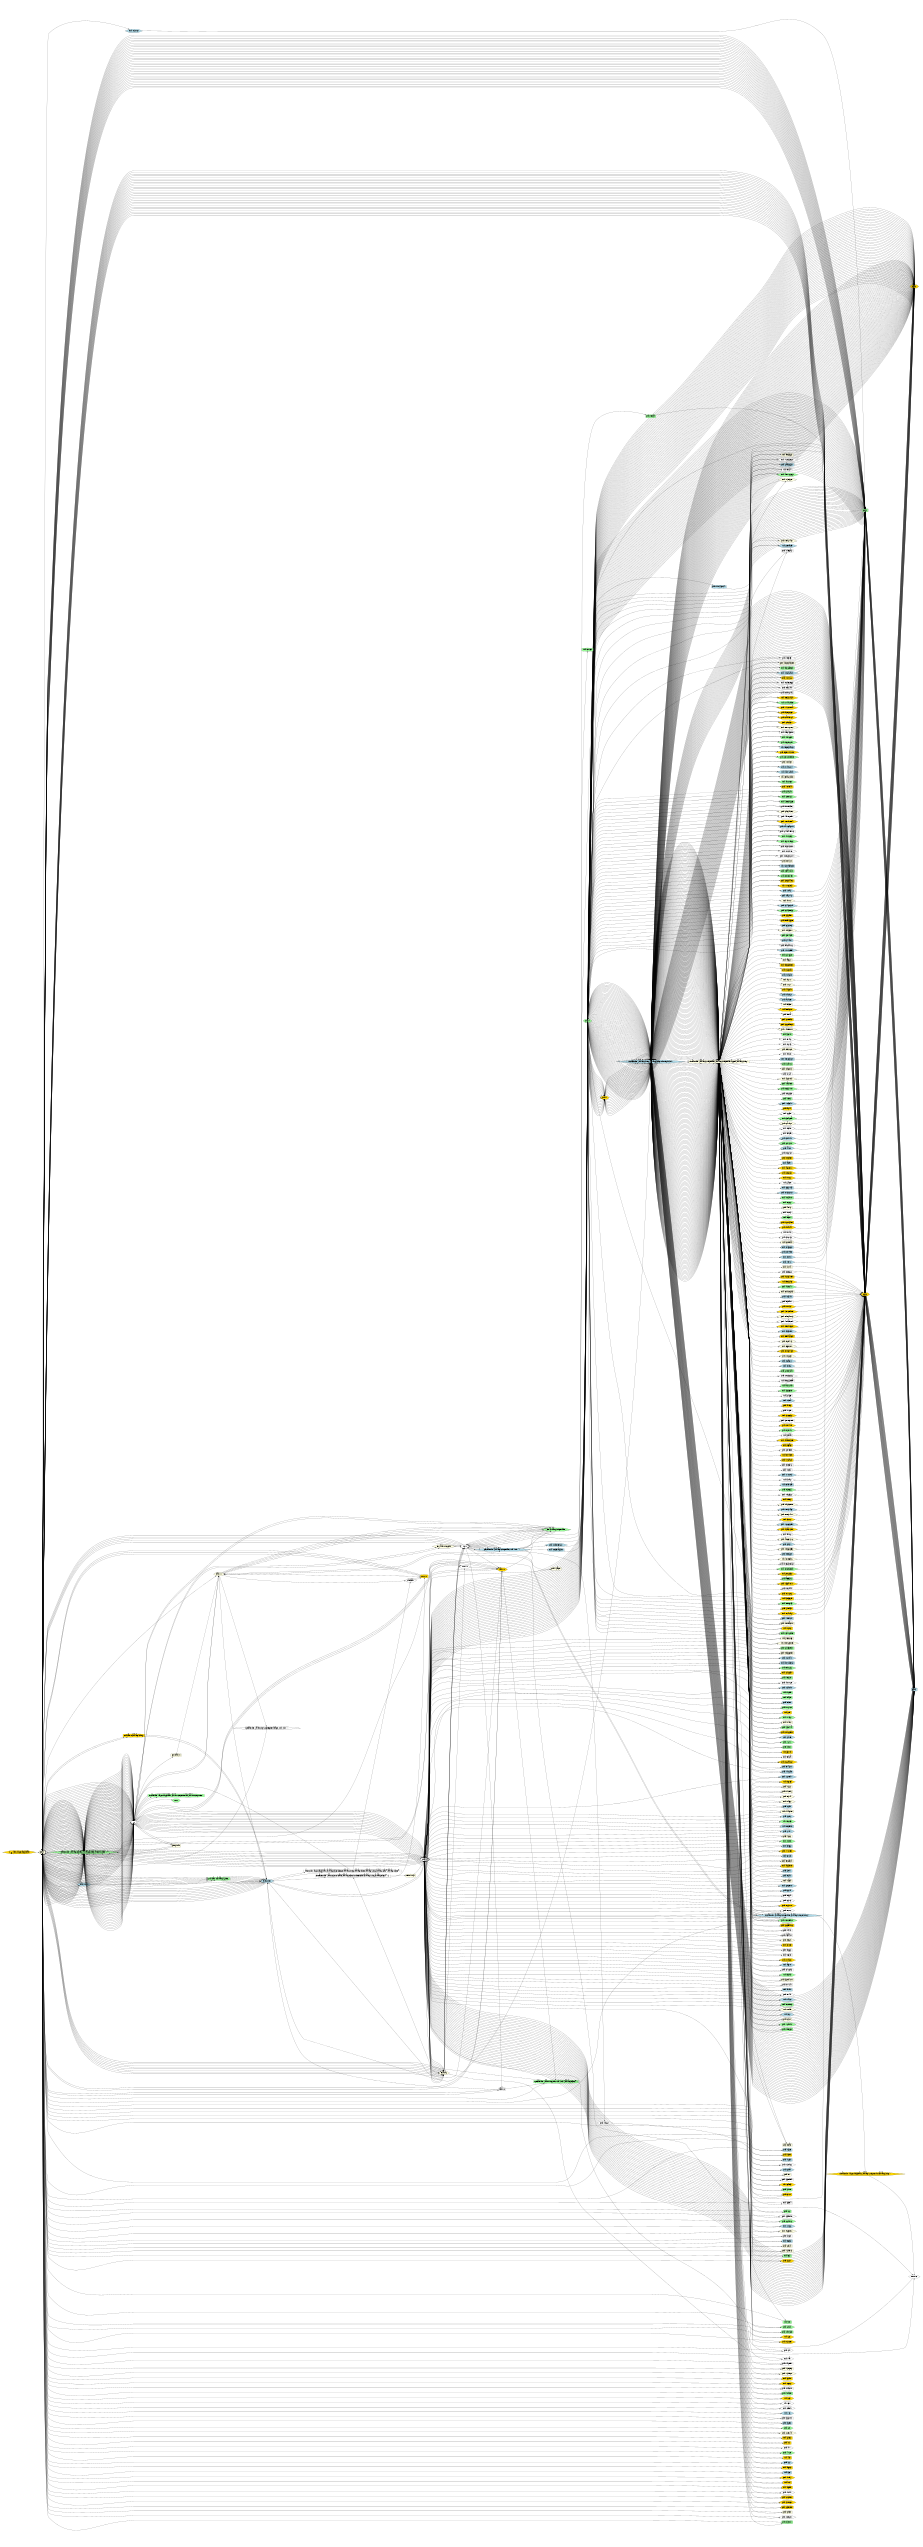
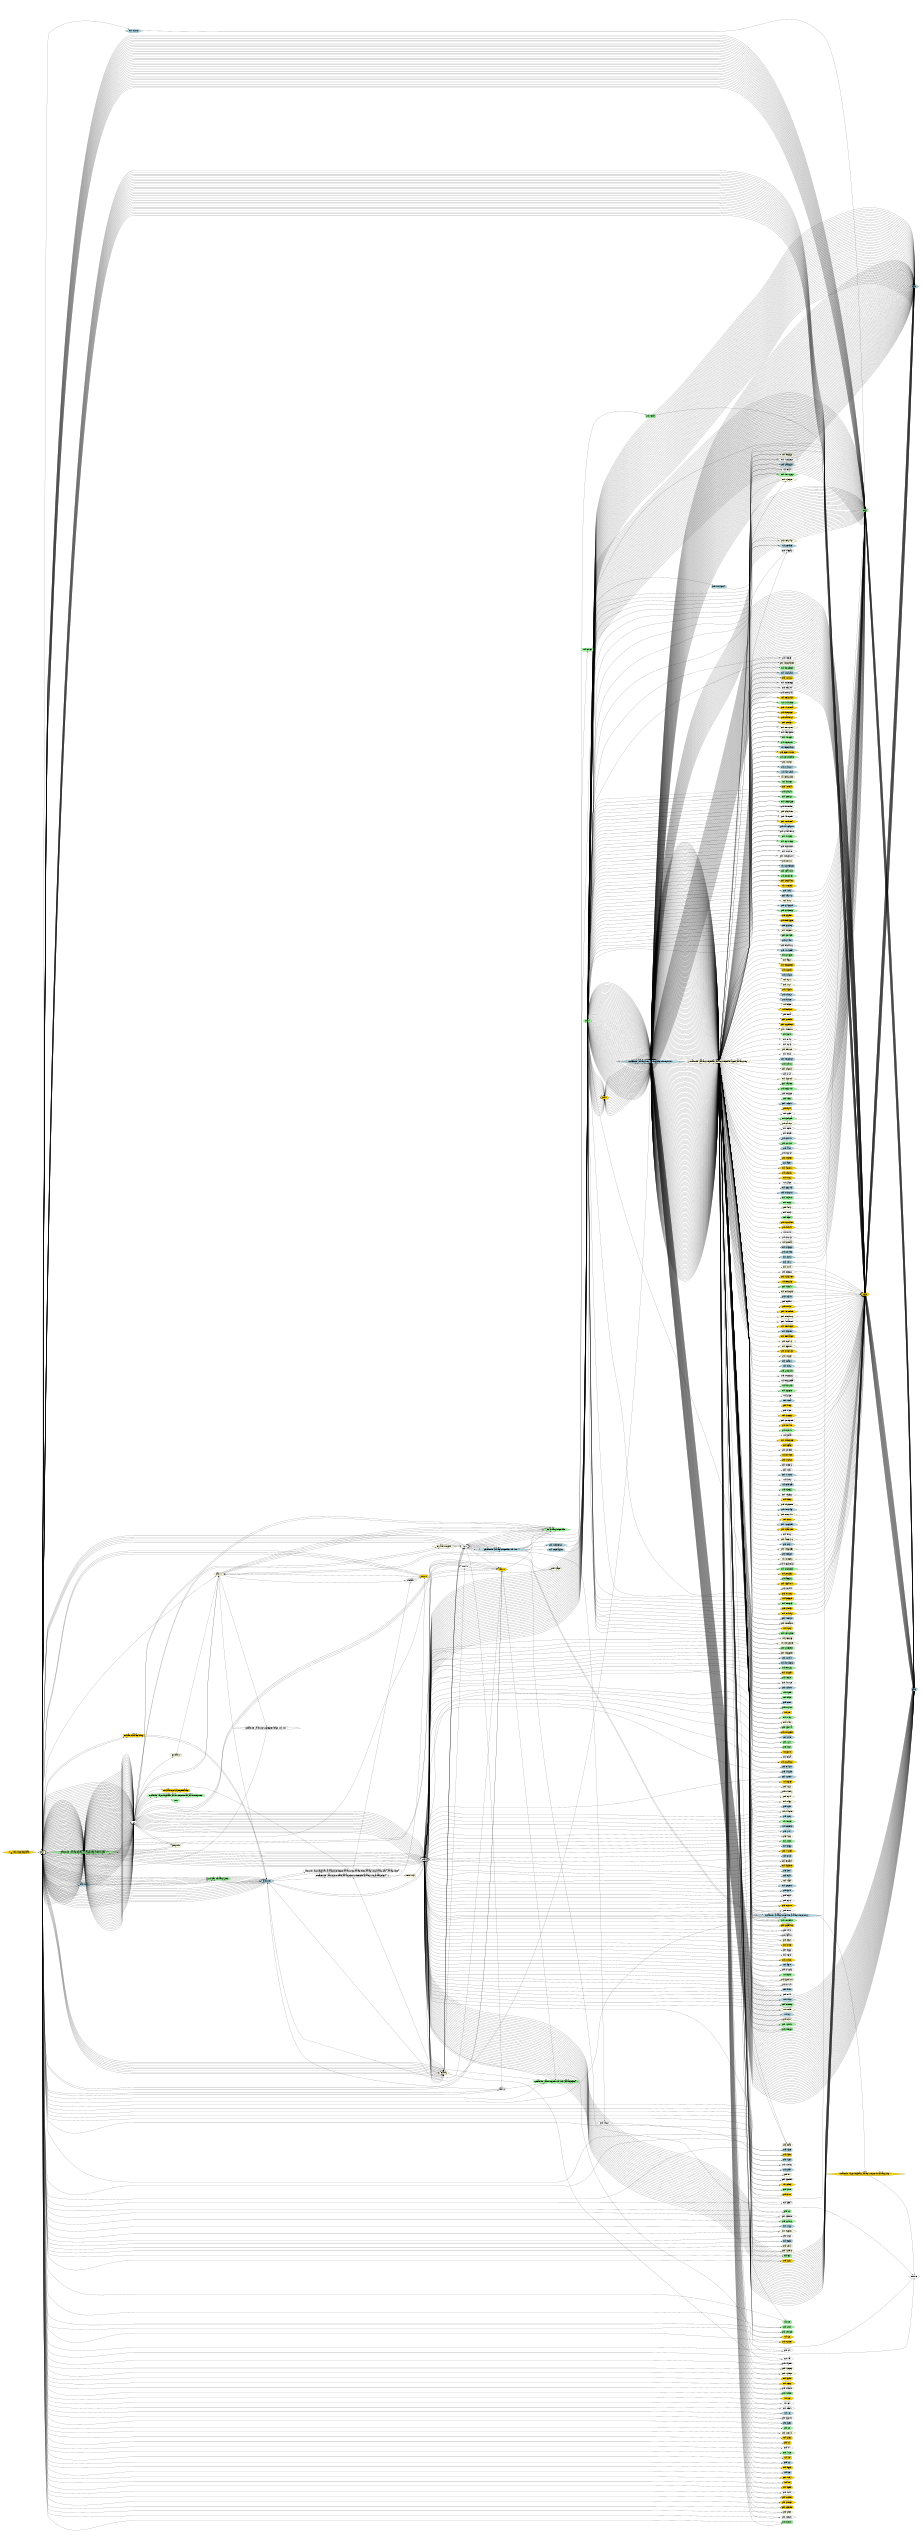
node "push 6": fillcolor gold -> lightblue
node "new javax.script.ScriptEngineManager": added
